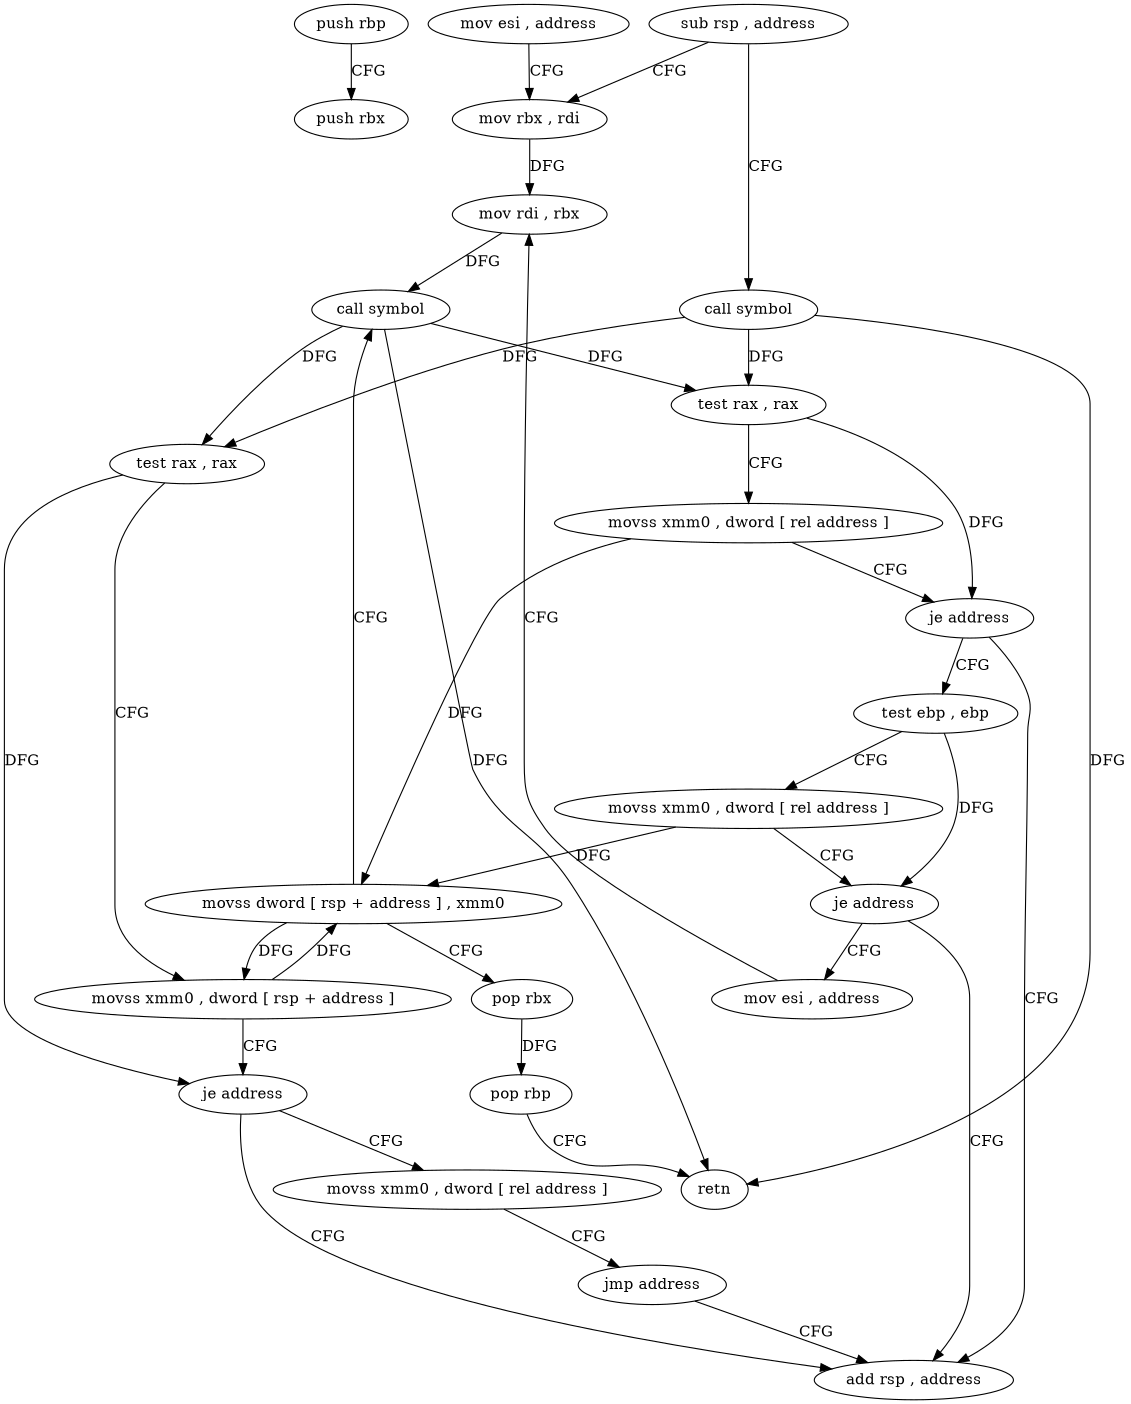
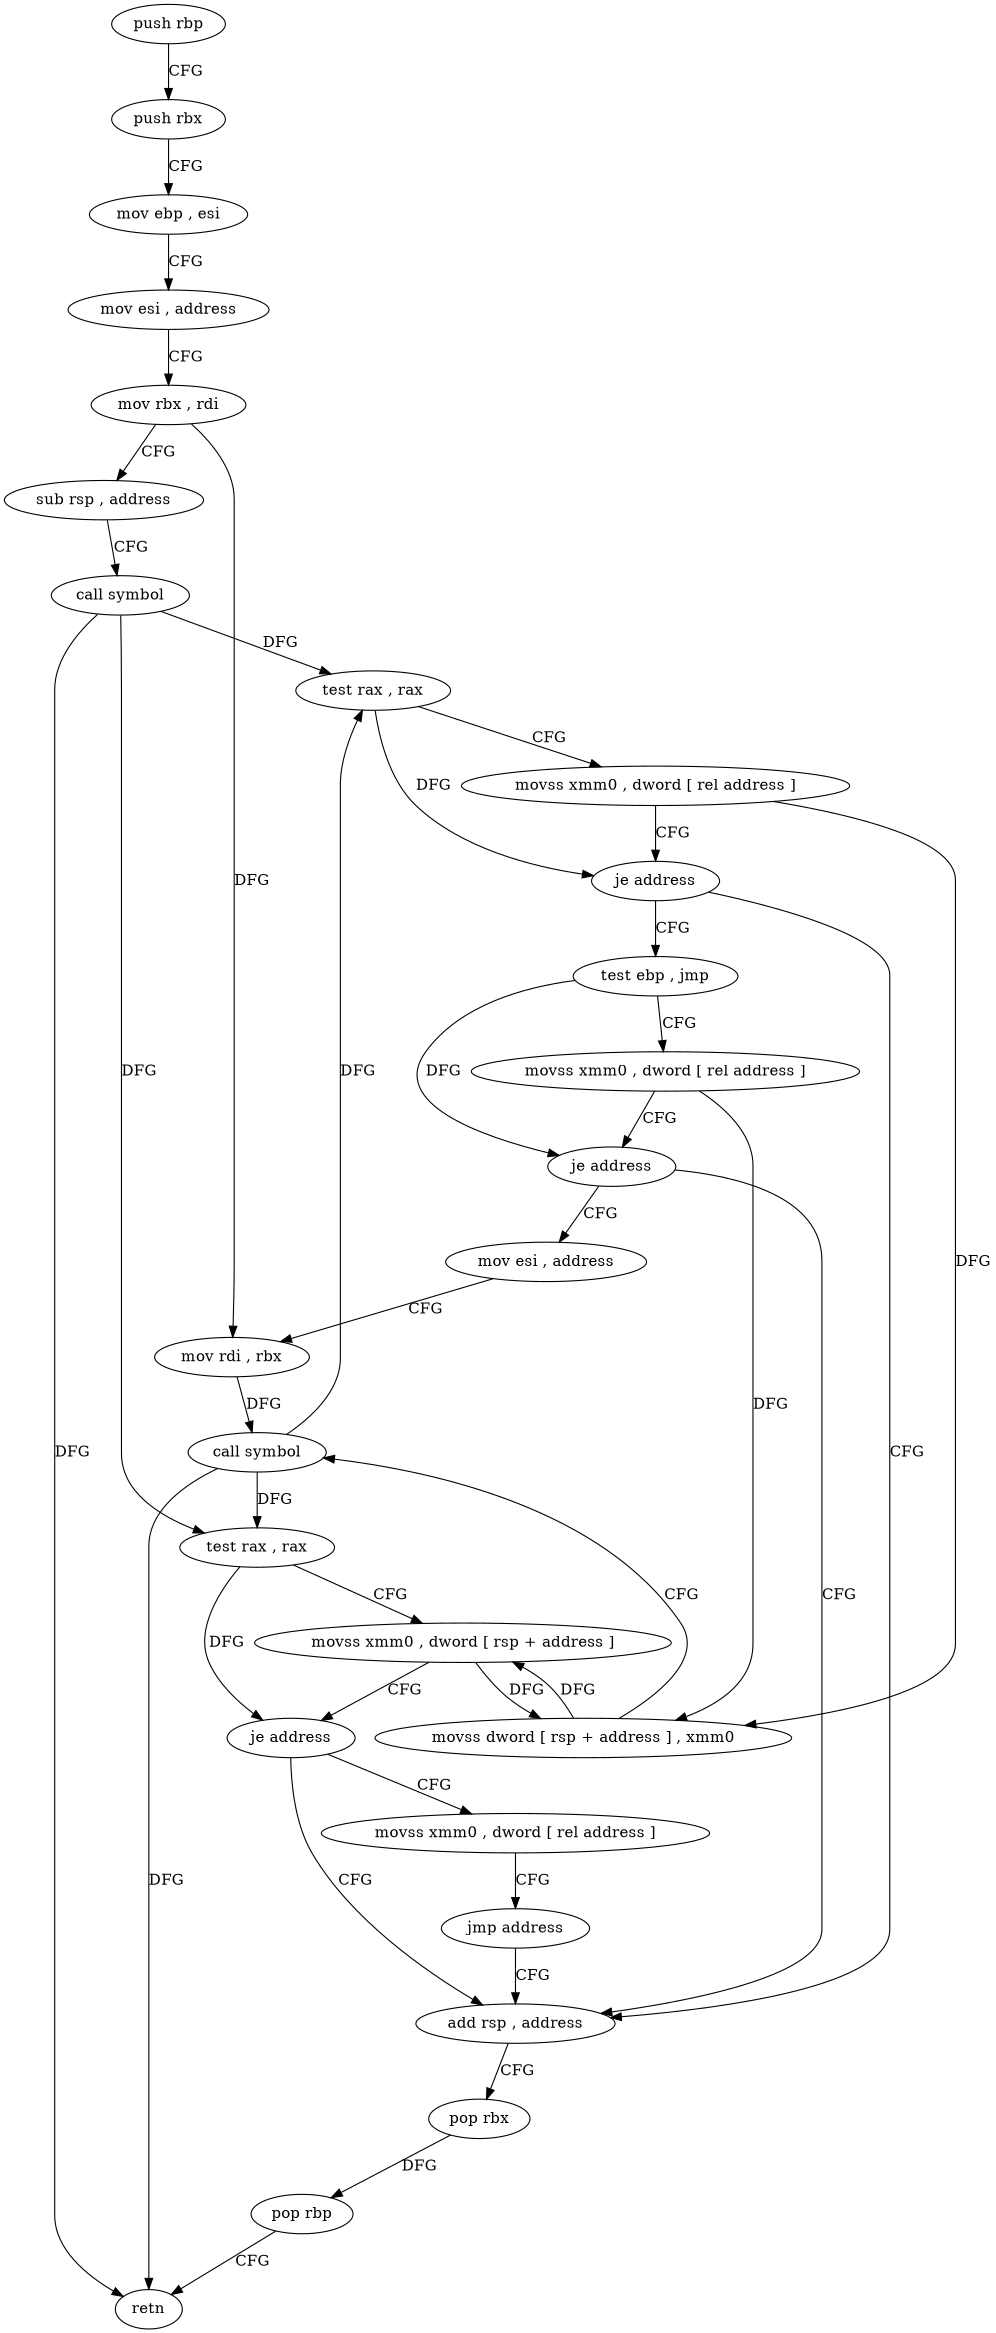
edge "sub rsp , address" -> "mov rbx , rdi": reversed
node "mov ebp , esi": added
node "test ebp , ebp": label "test ebp , ebp" -> "test ebp , jmp"
edge "movss dword [ rsp + address ] , xmm0" -> "pop rbx": now "add rsp , address" -> "pop rbx"
